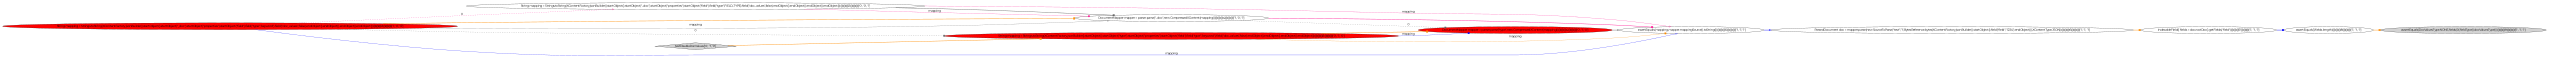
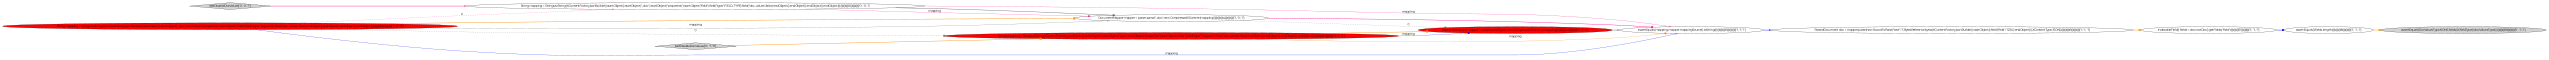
node "testDisableDocValues['0', '0', '1']": added
